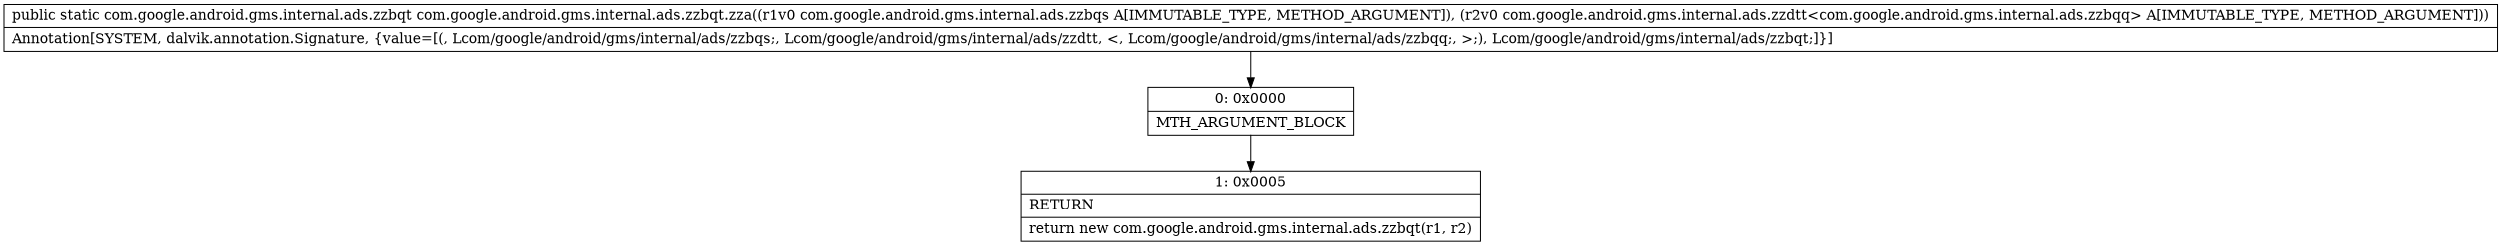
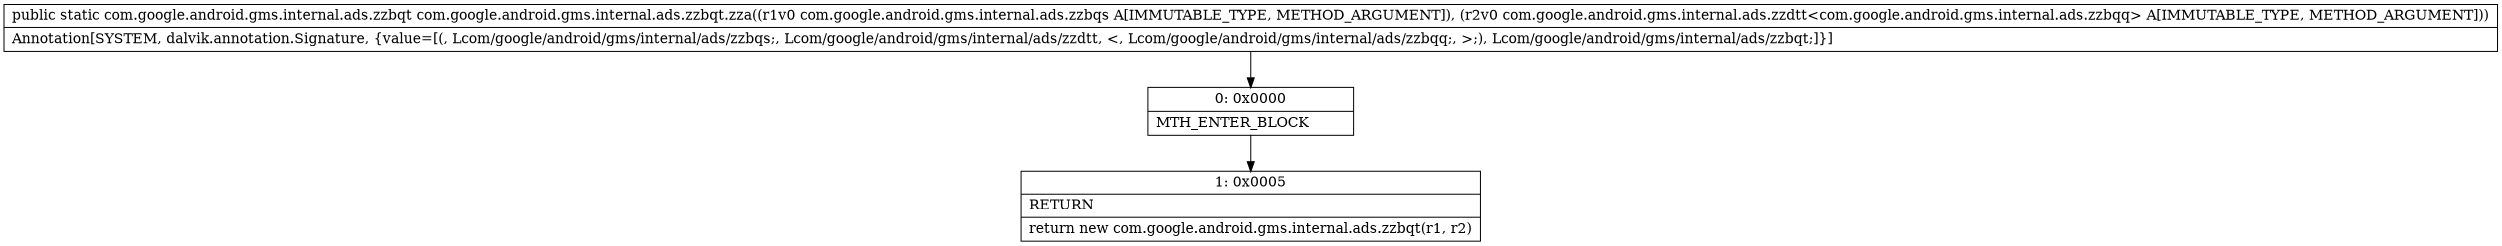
node "0: 0x0000": text "MTH_ARGUMENT_BLOCK" -> "MTH_ENTER_BLOCK"
